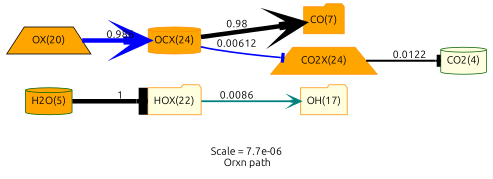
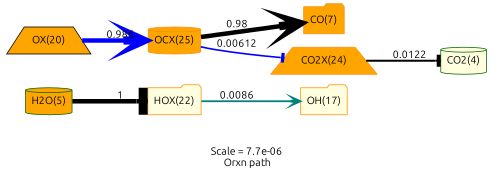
node "OCX(24)": label "OCX(24)" -> "OCX(25)"
